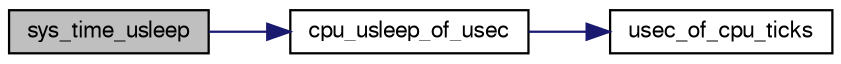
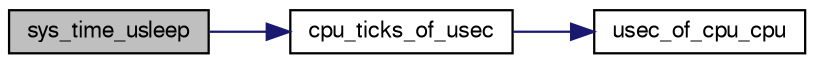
node "cpu_usleep_of_usec": label "cpu_usleep_of_usec" -> "cpu_ticks_of_usec"
node "usec_of_cpu_ticks": label "usec_of_cpu_ticks" -> "usec_of_cpu_cpu"
